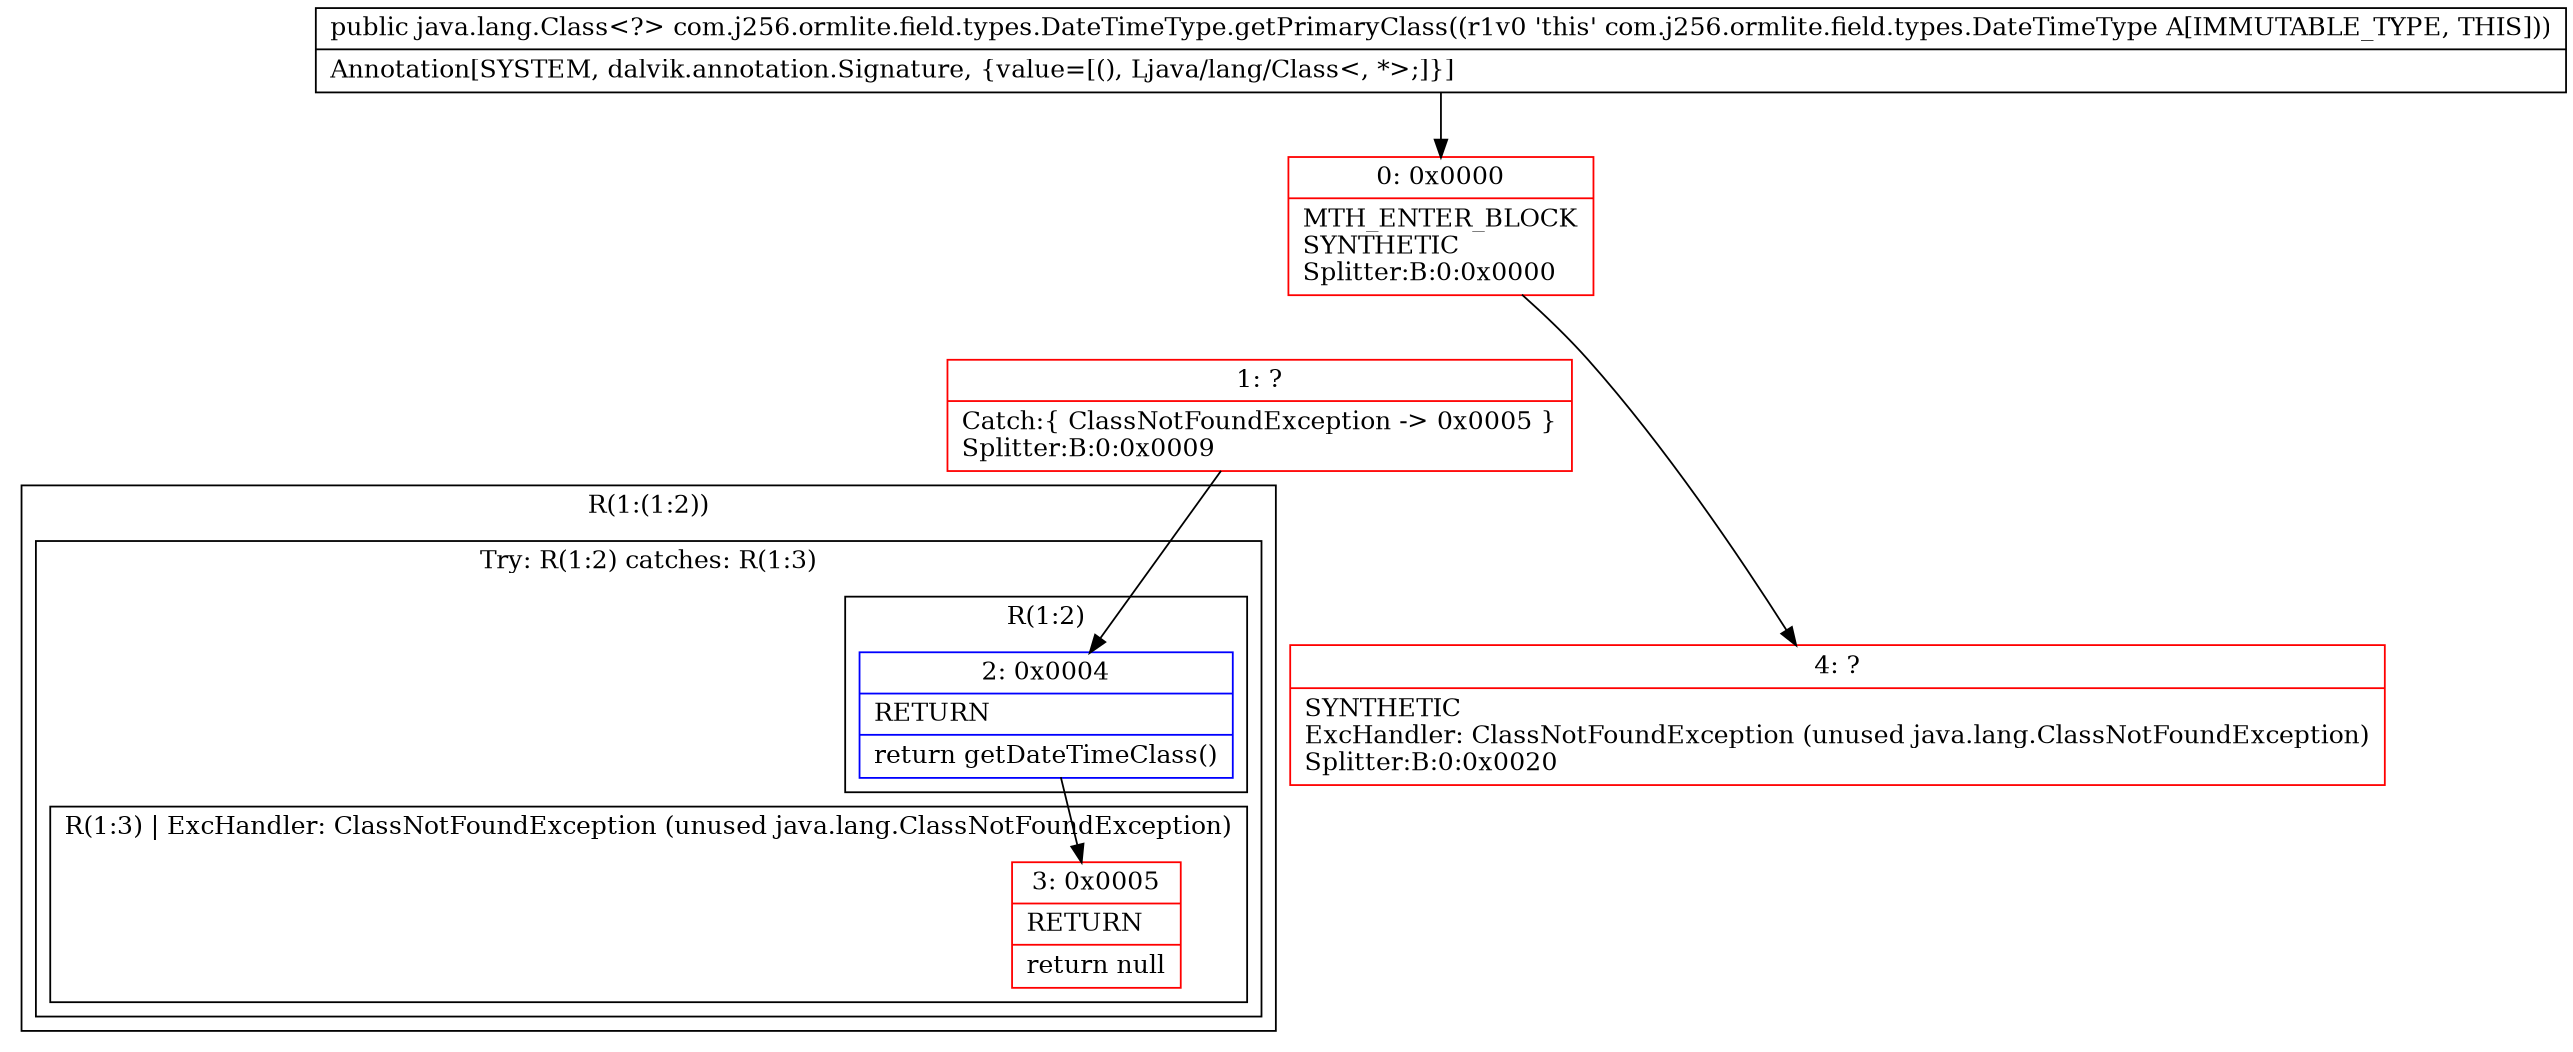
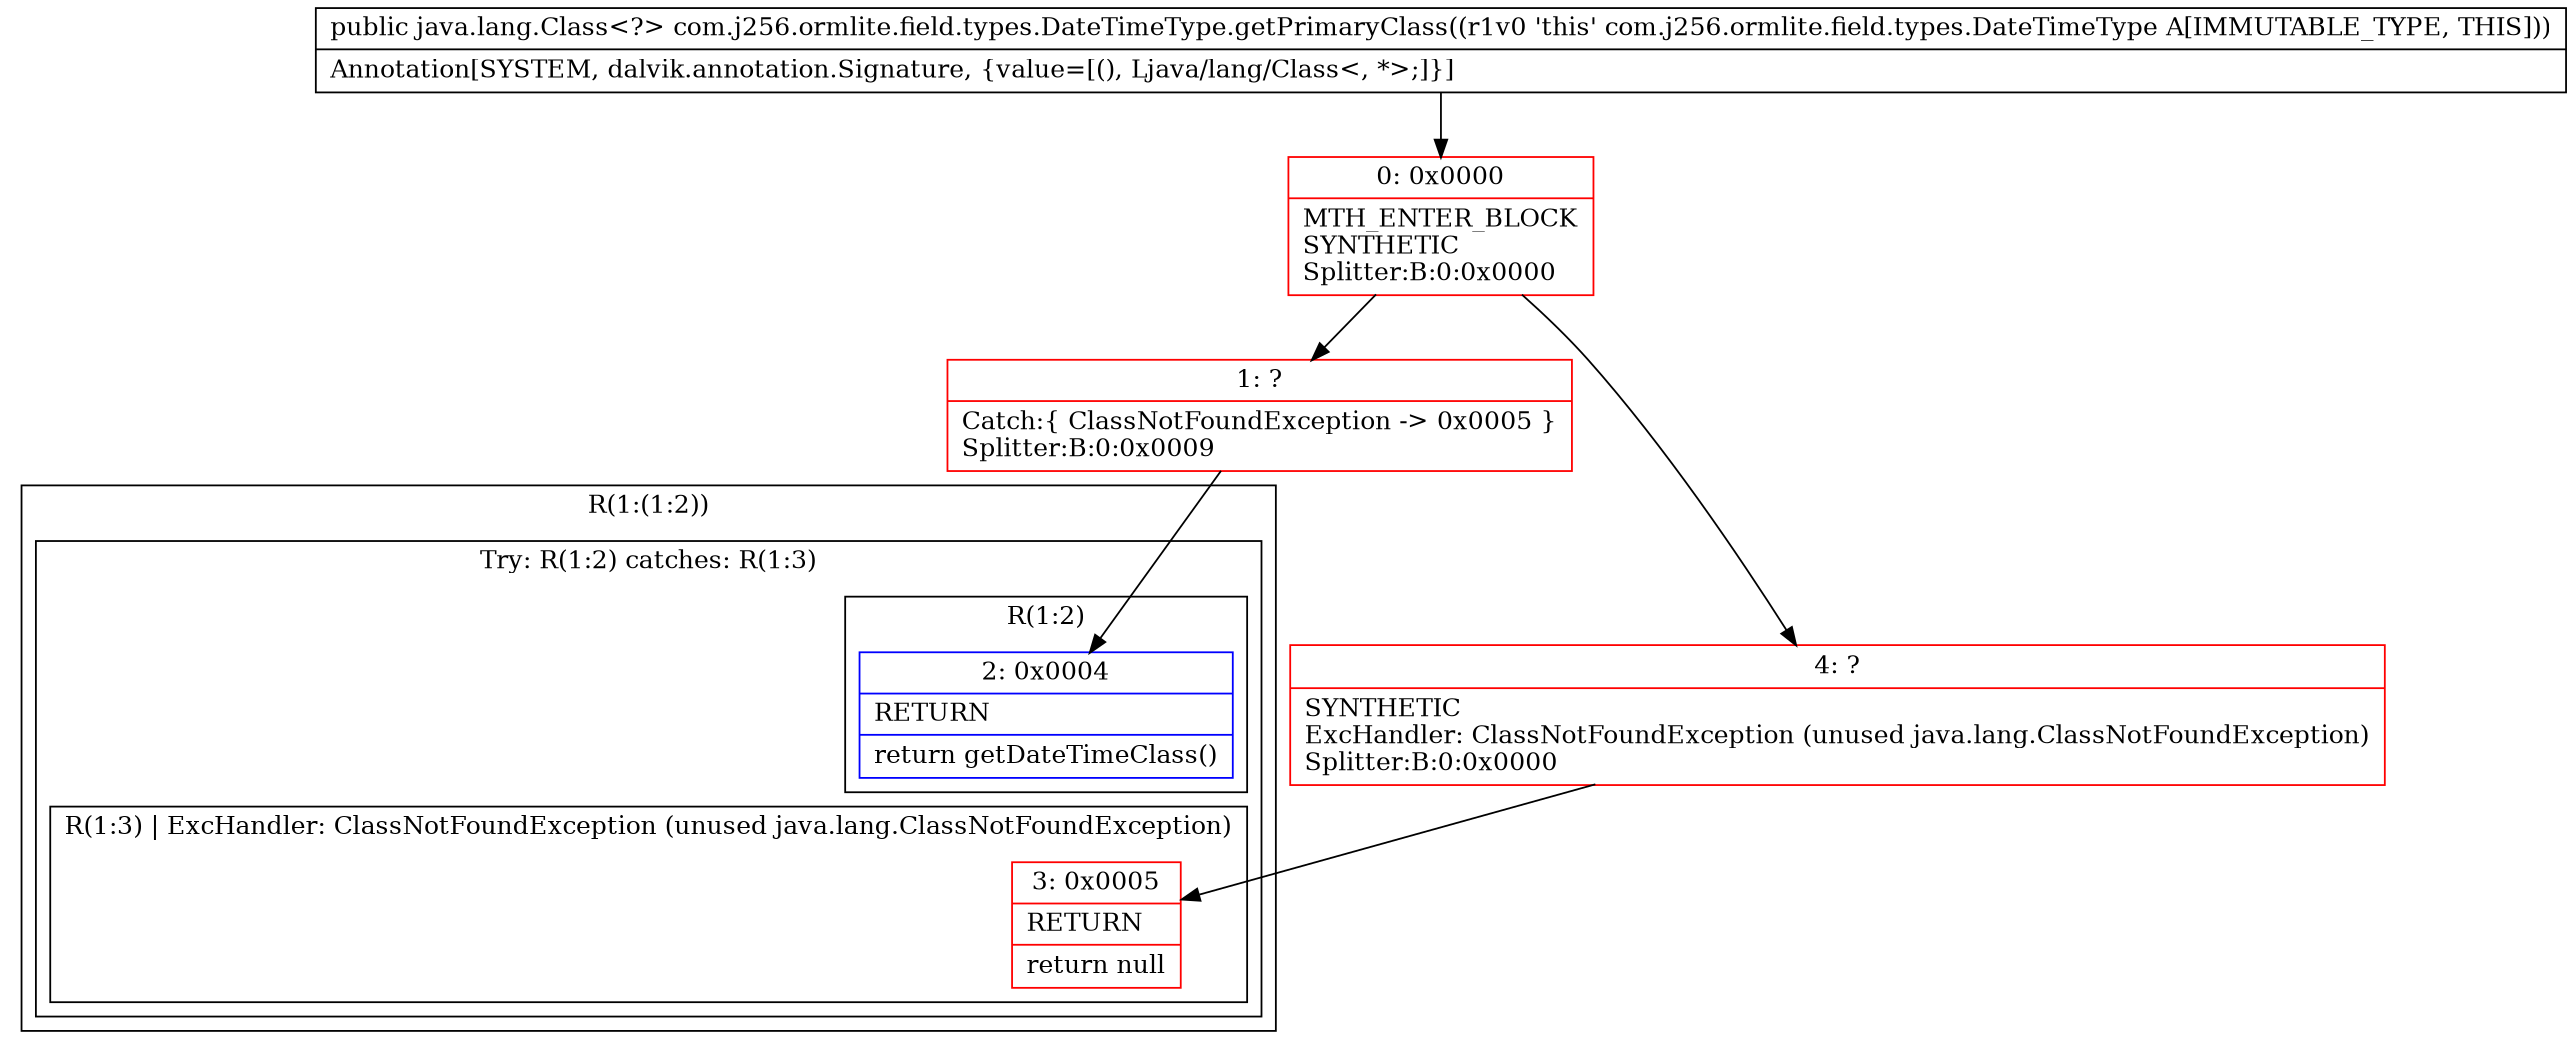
edge "0: 0x0000" -> "1: ?": added
node "4: ?": text "Splitter:B:0:0x0020" -> "Splitter:B:0:0x0000"
edge "2: 0x0004" -> "3: 0x0005": now "4: ?" -> "3: 0x0005"
